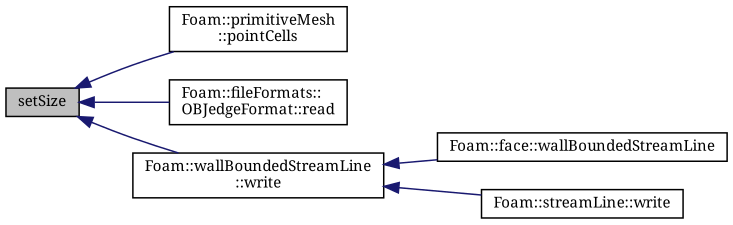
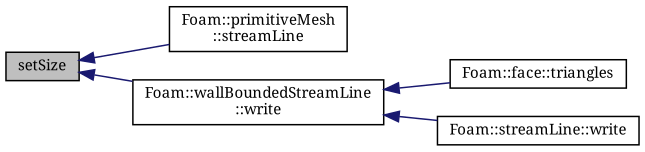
node "Foam::primitiveMesh ::pointCells": label "Foam::primitiveMesh ::pointCells" -> "Foam::primitiveMesh ::streamLine"
node "Foam::fileFormats:: OBJedgeFormat::read": removed
node "Foam::face::wallBoundedStreamLine": label "Foam::face::wallBoundedStreamLine" -> "Foam::face::triangles"
